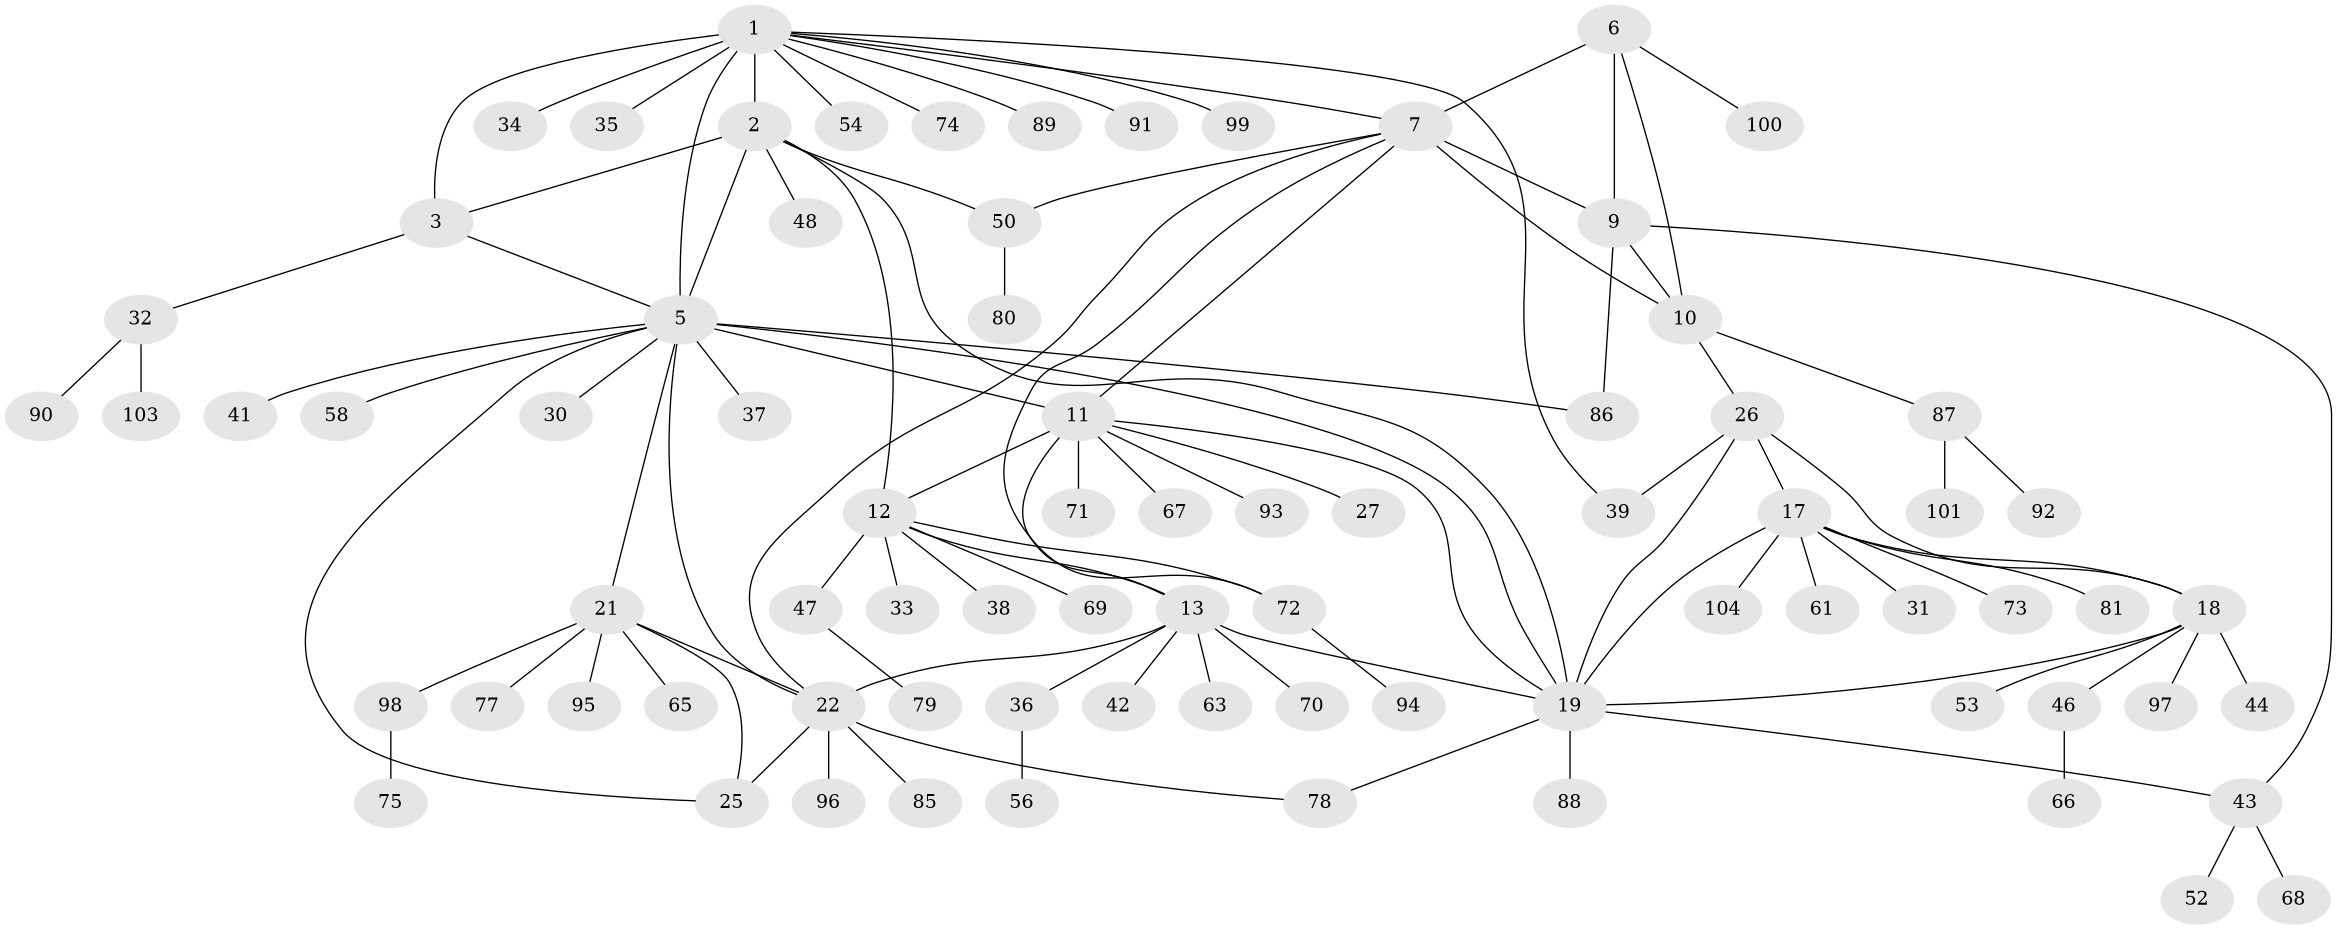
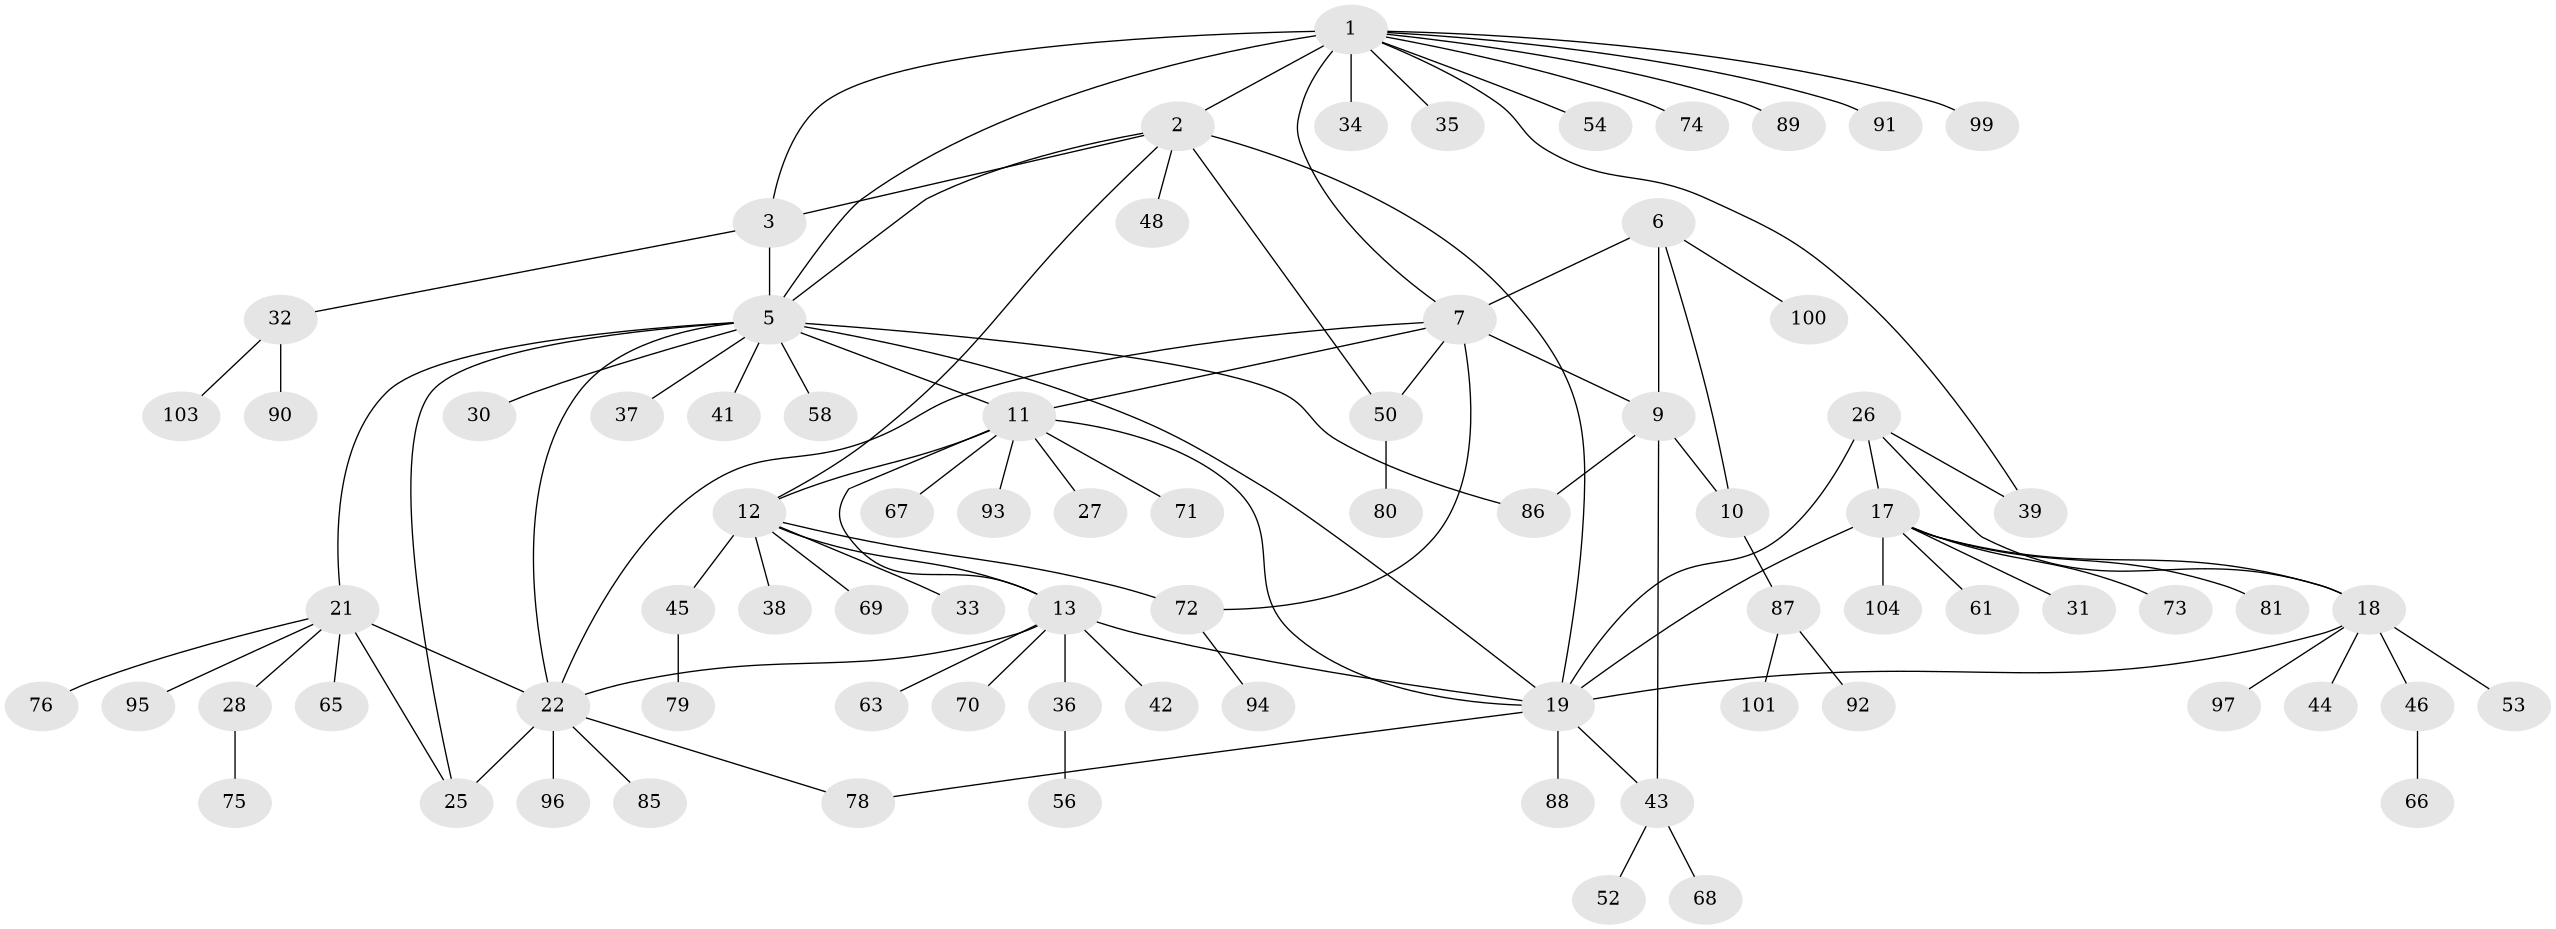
edge "7" -- "10": removed
edge "10" -- "26": removed
node "47": label "47" -> "45"
node "98": label "98" -> "28"
node "77": label "77" -> "76"
